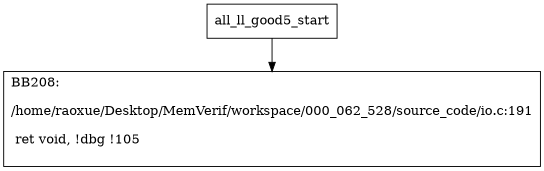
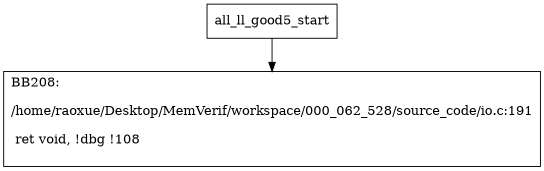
node "BB208:": text "ret void, !dbg !105" -> "ret void, !dbg !108"
